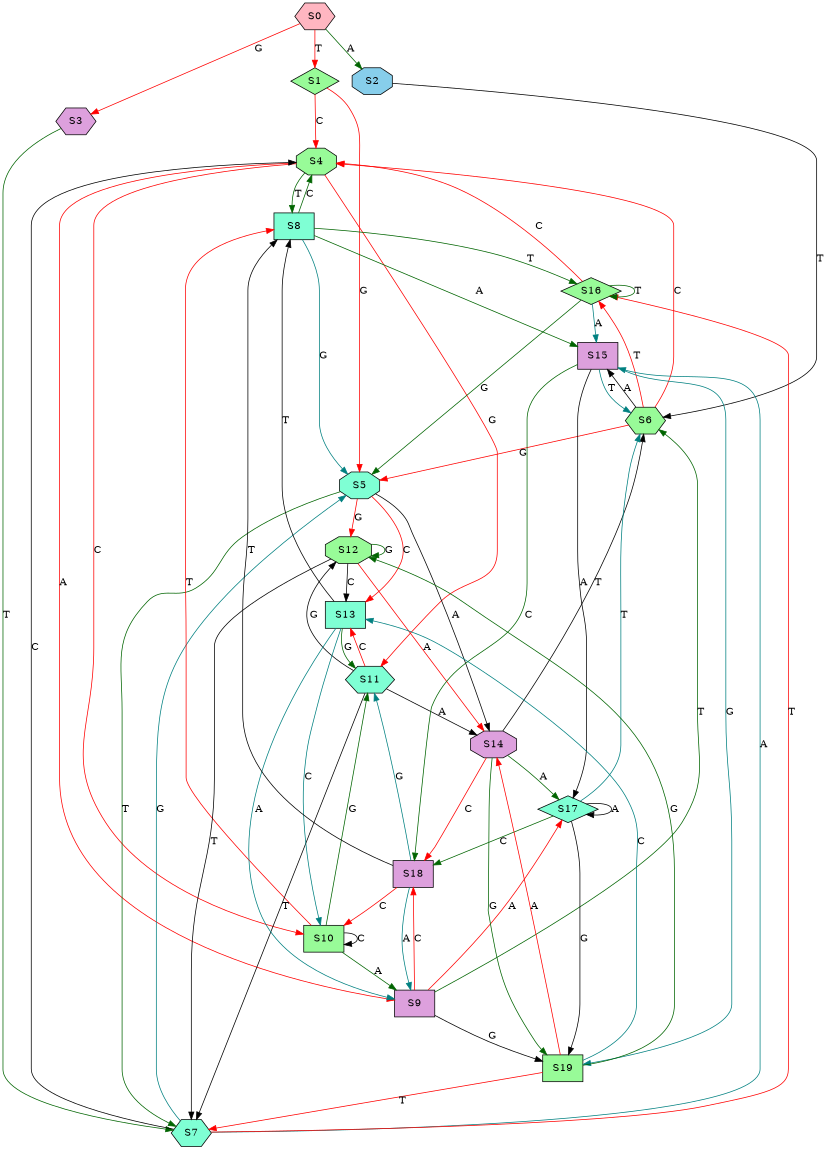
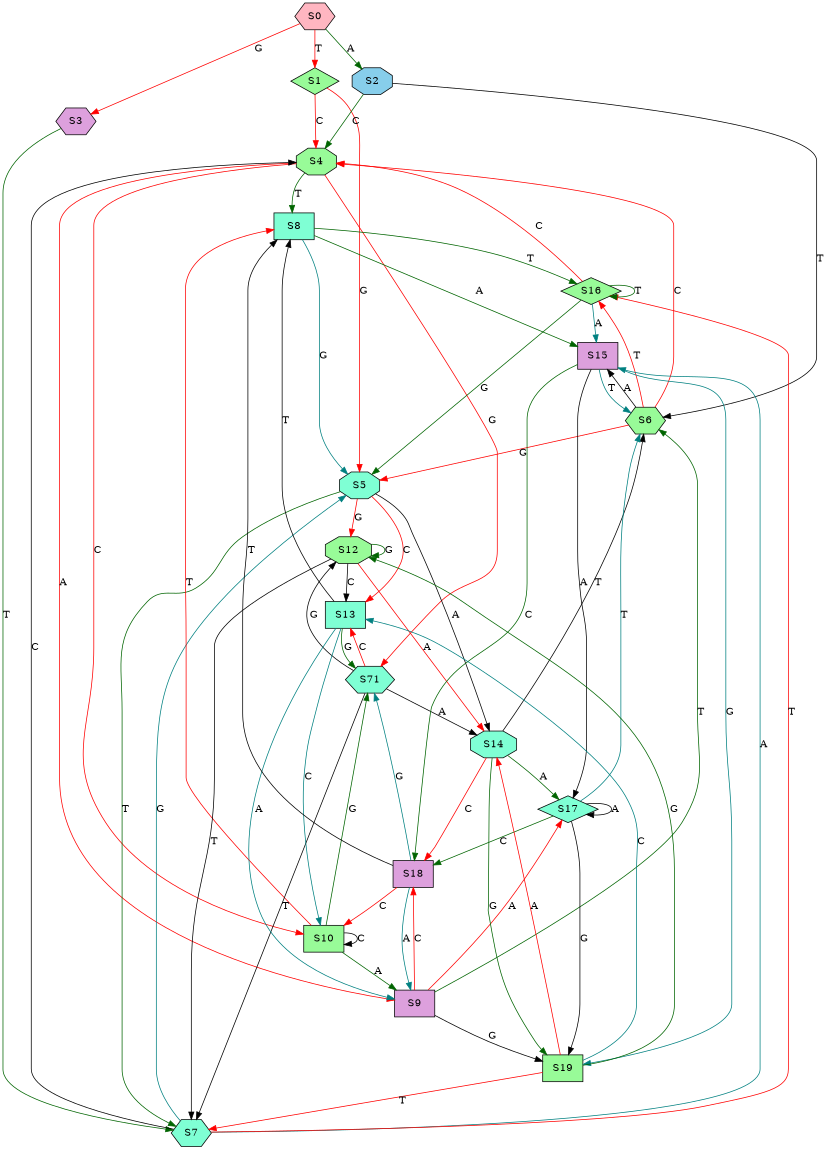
edge "S8" -> "S4": now "S2" -> "S4"
node "S11": label "S11" -> "S71"
node "S14": fillcolor plum -> aquamarine
